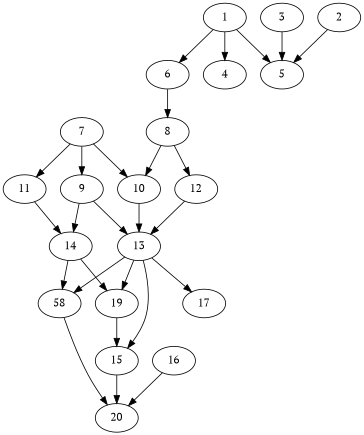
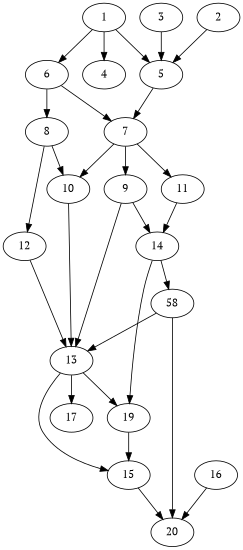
edge "5" -> "7": added
edge "6" -> "7": added
edge "13" -> "58": reversed
